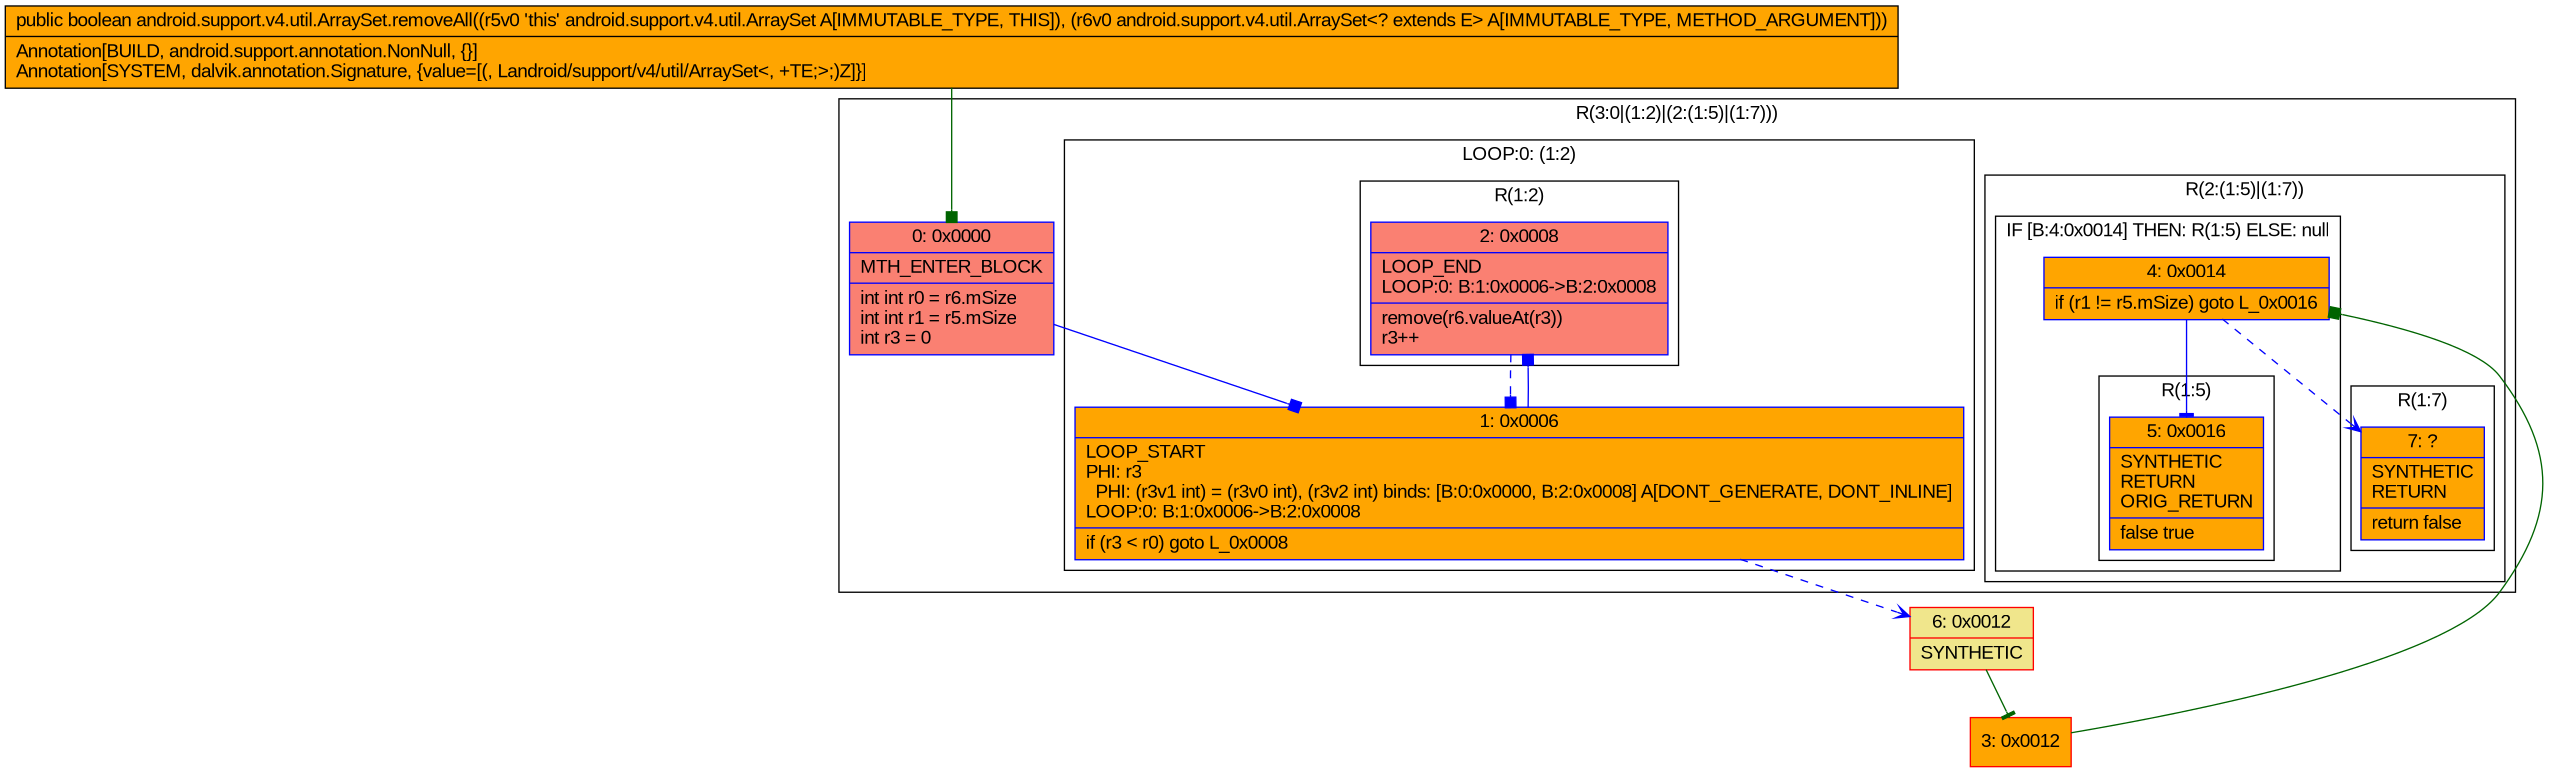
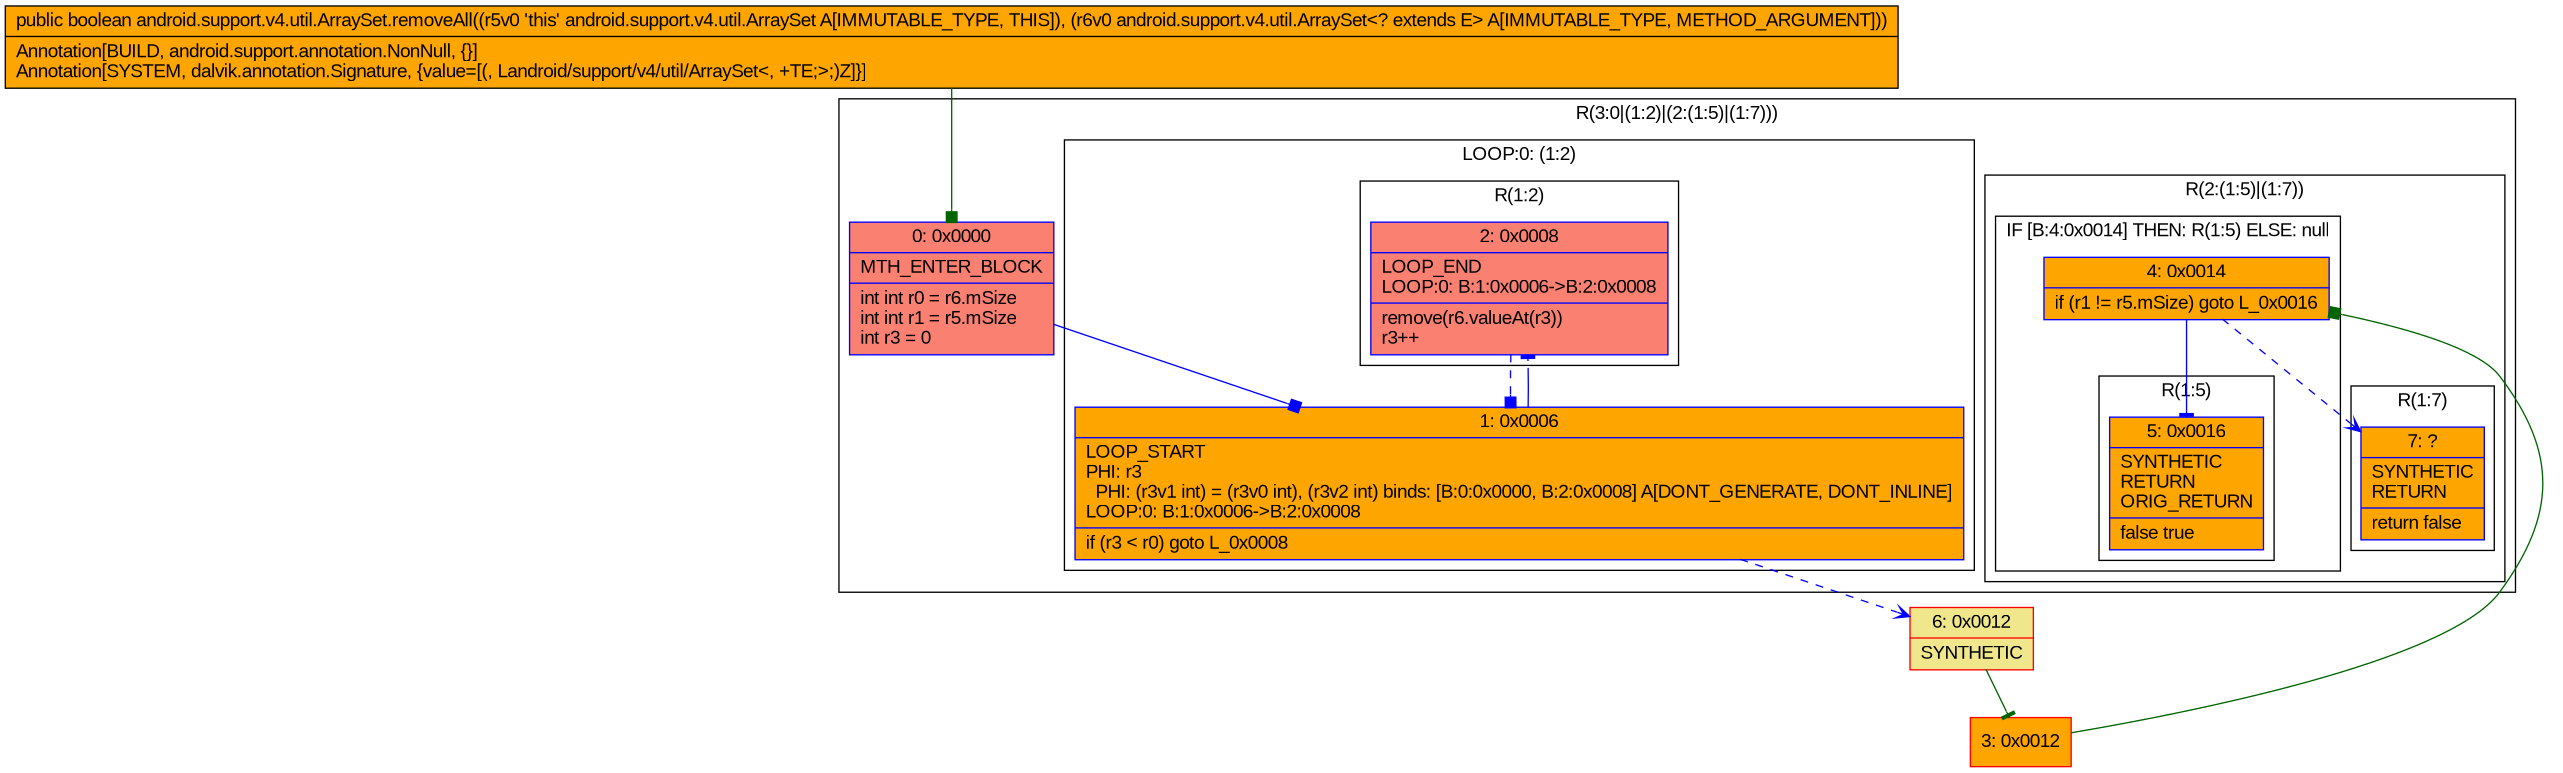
edge "1: 0x0006" -> "2: 0x0008": arrowhead box -> tee
